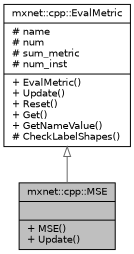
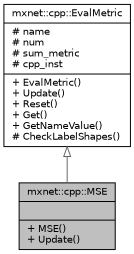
node "mxnet::cpp::EvalMetric": text "# num_inst" -> "# cpp_inst"
